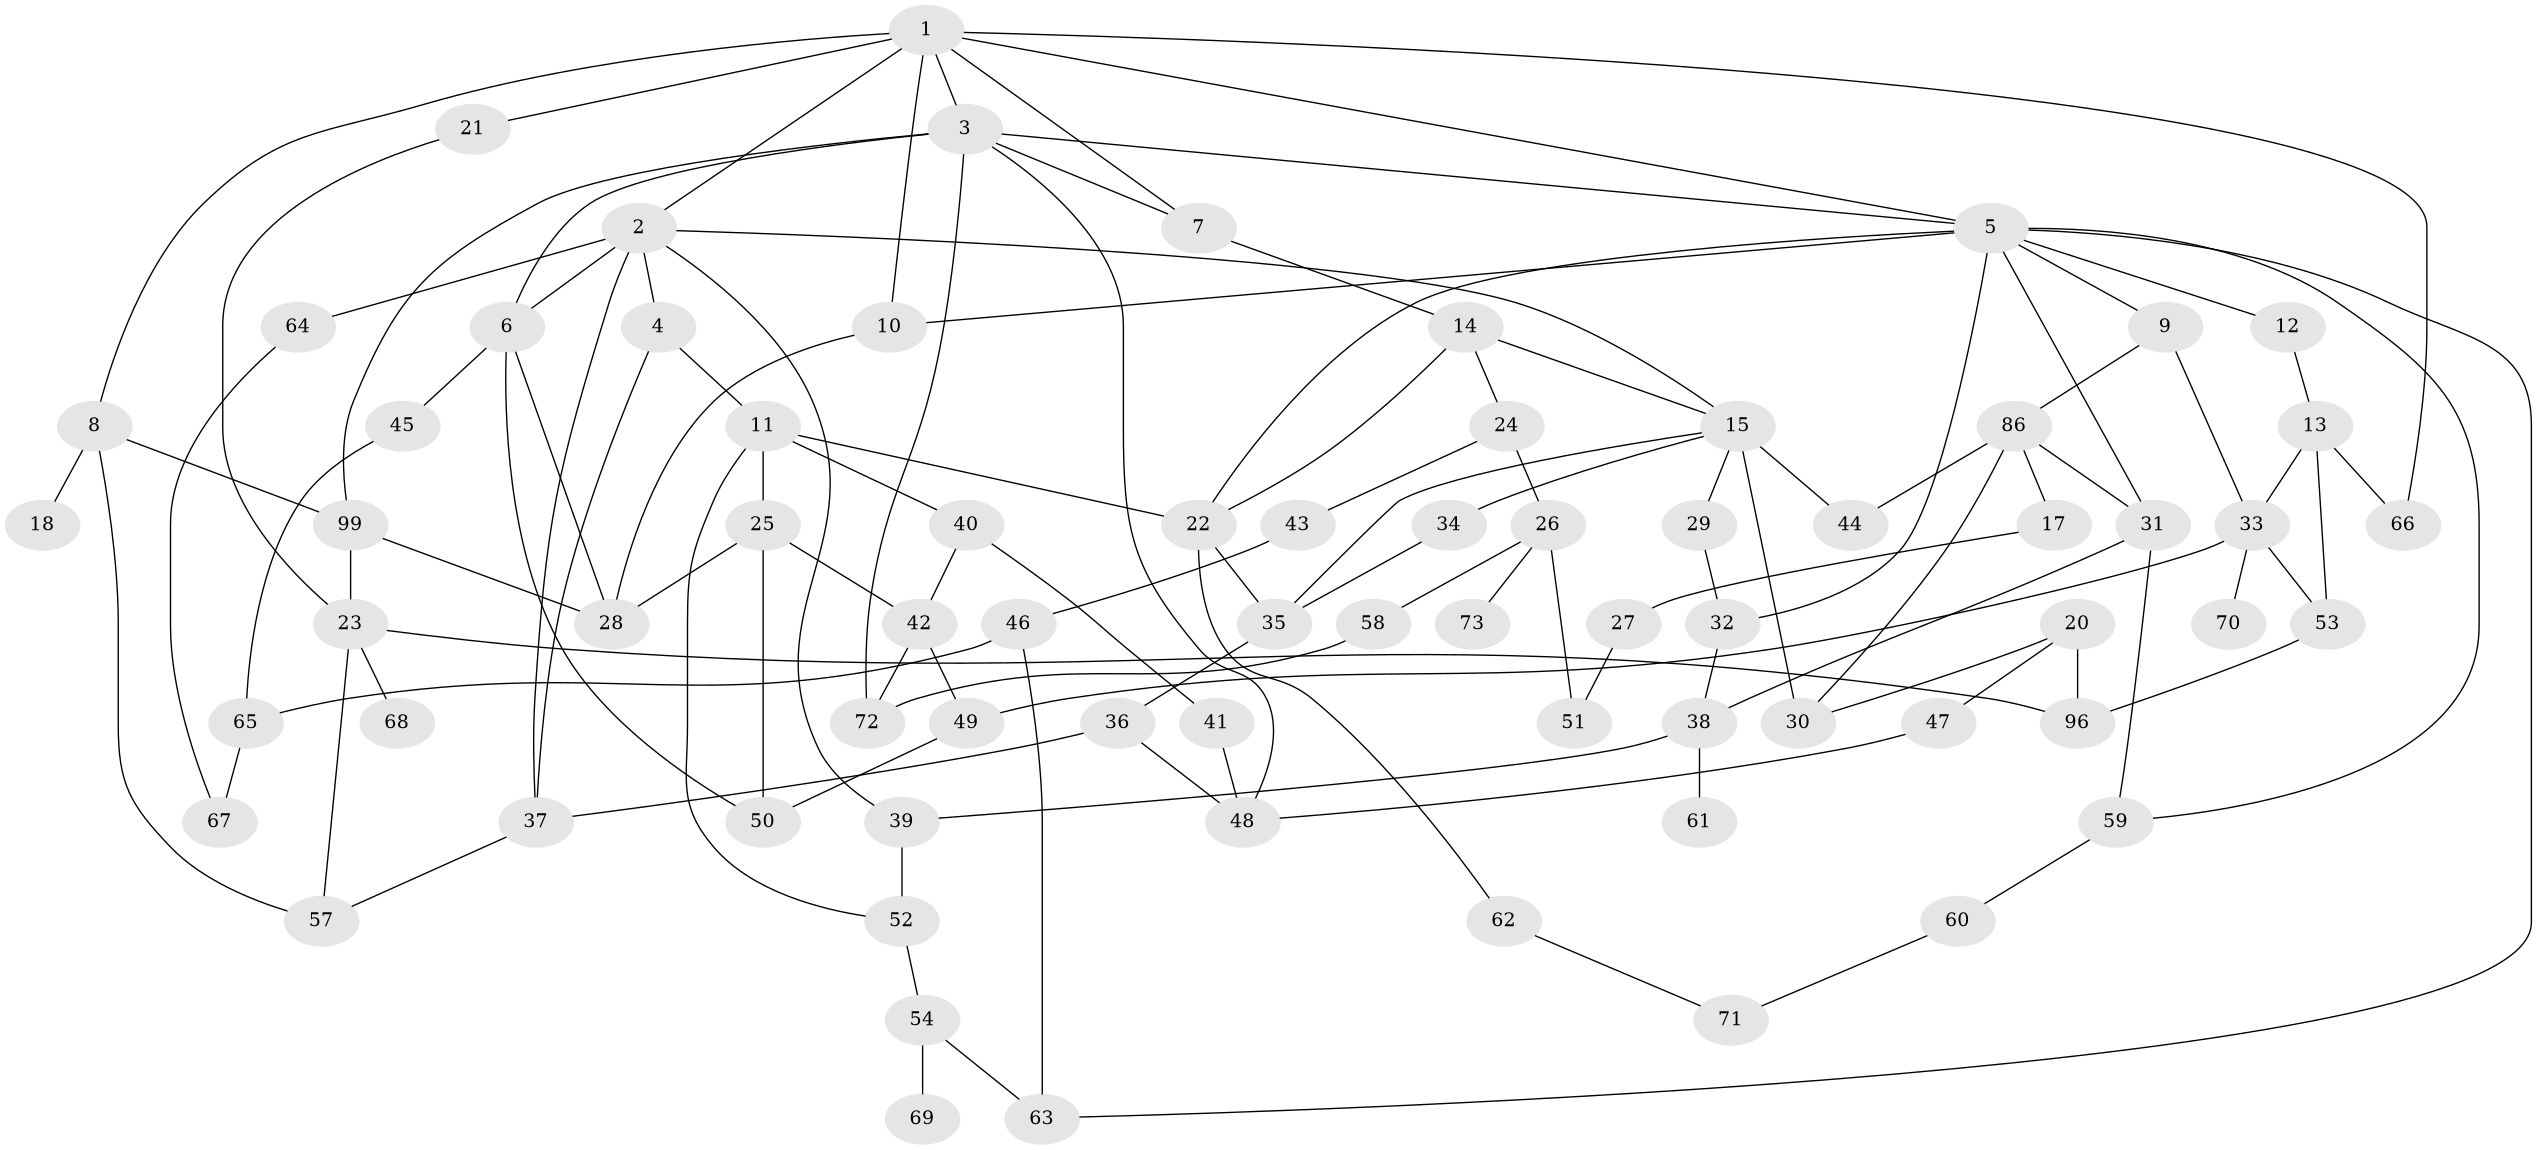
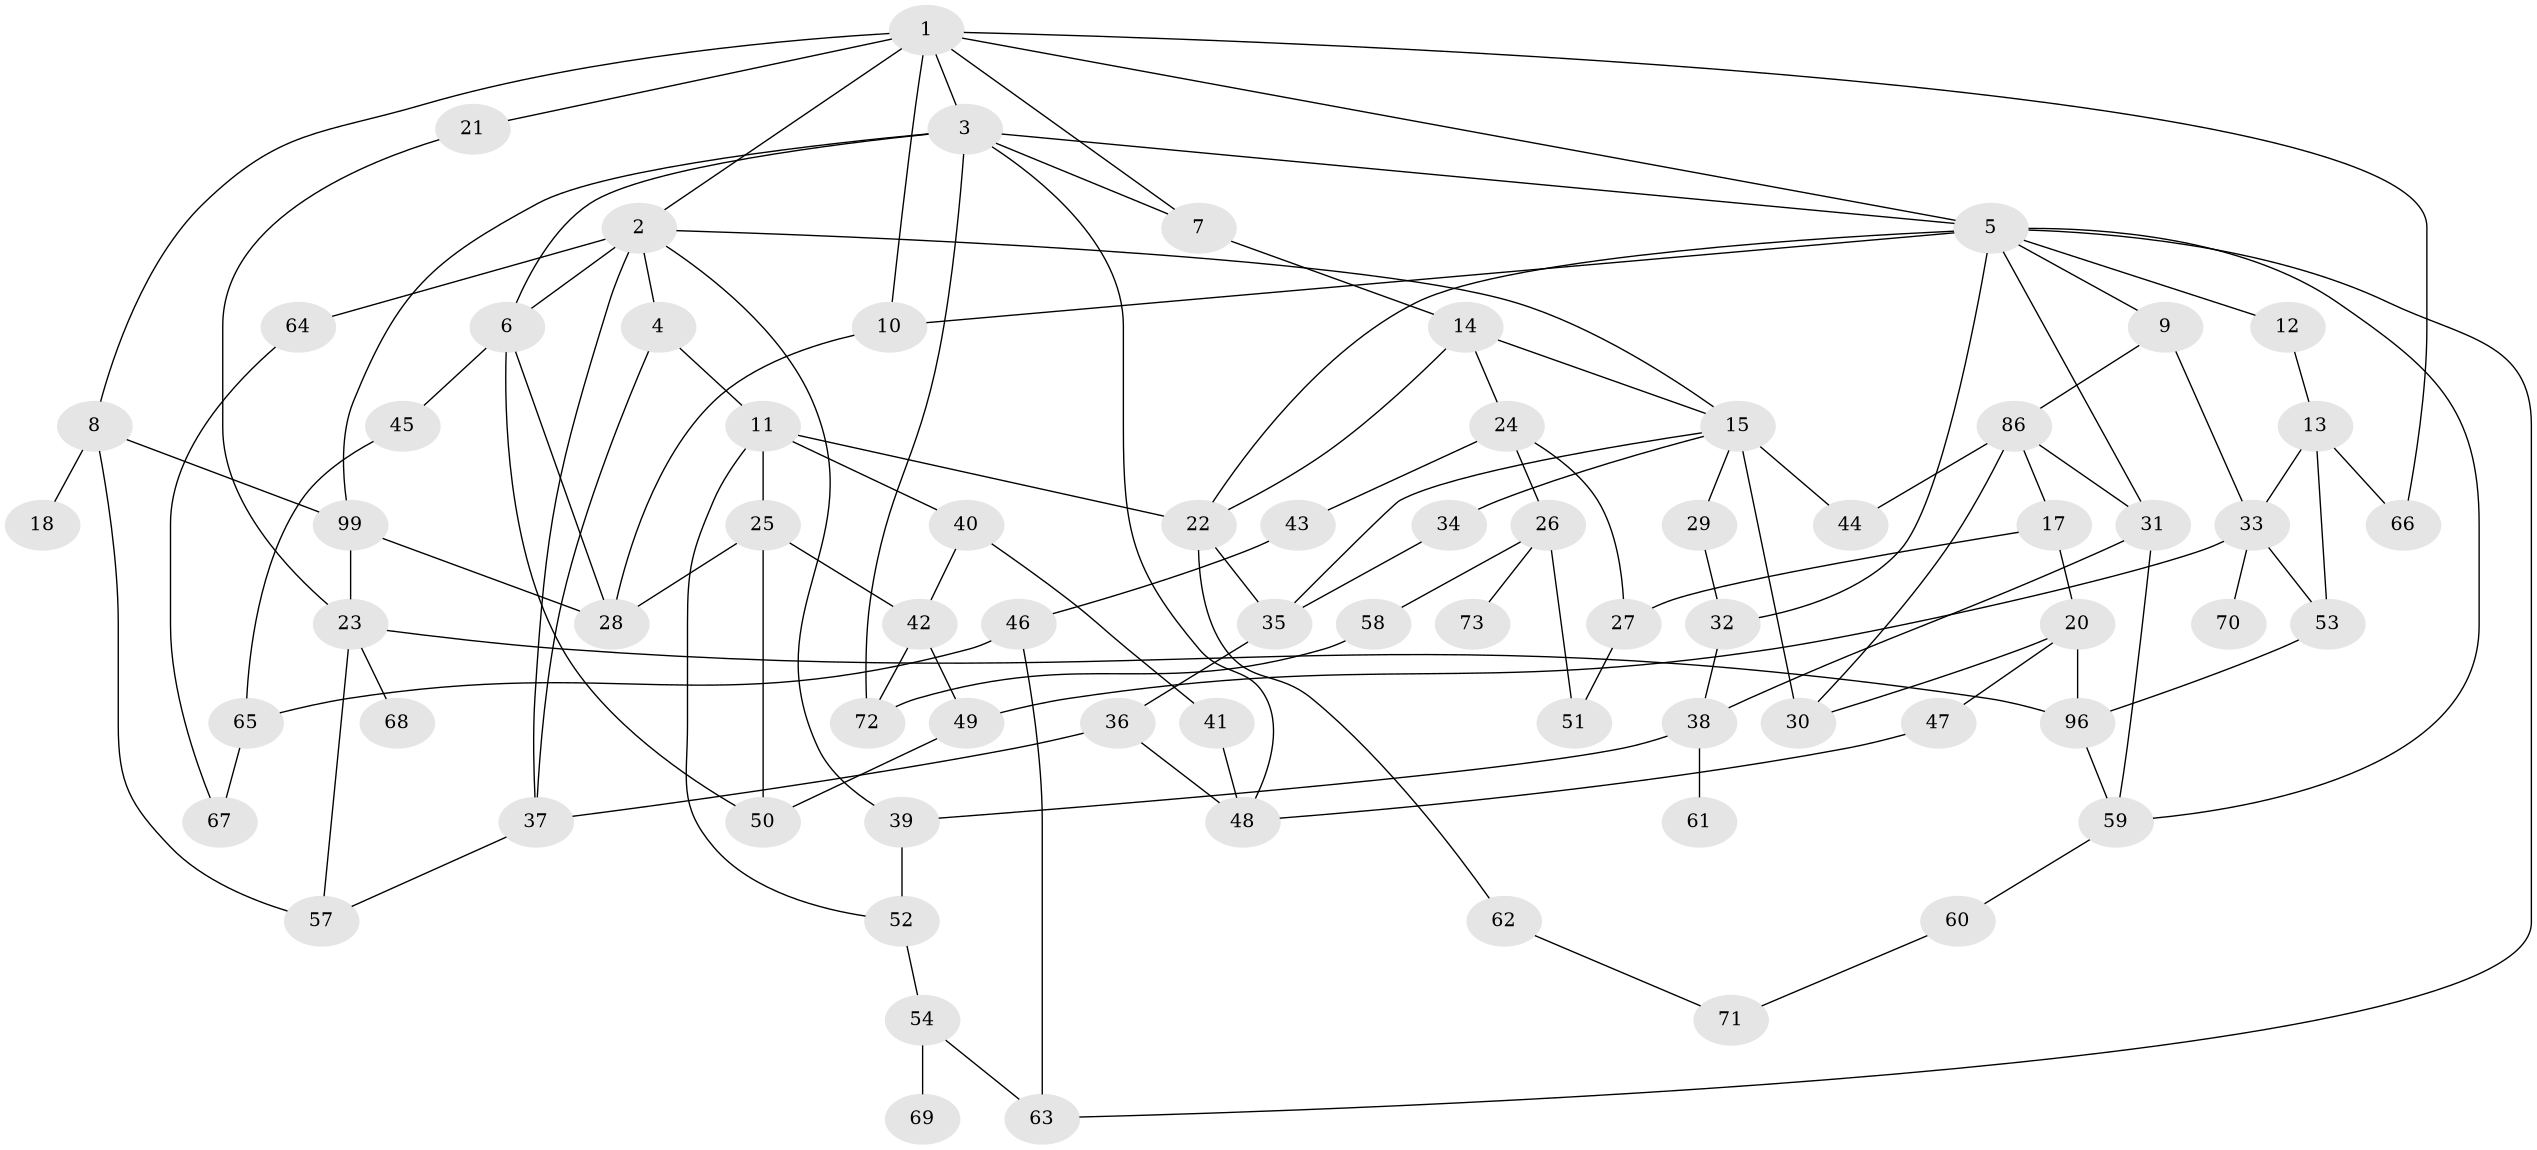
edge "24" -- "27": added
edge "17" -- "20": added
edge "96" -- "59": added
